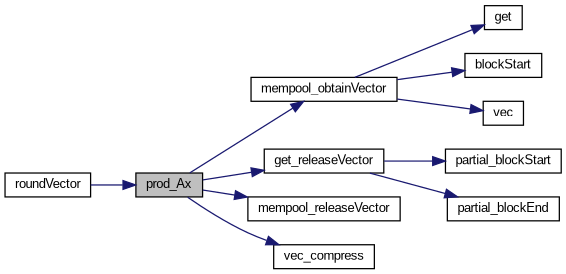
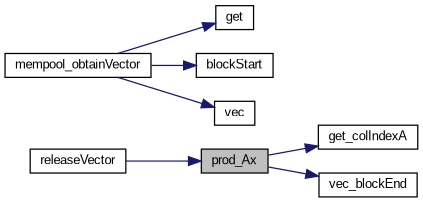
edge "prod_Ax" -> "mempool_obtainVector": removed
node "get_releaseVector": label "get_releaseVector" -> "get_colIndexA"
node "partial_blockStart": removed
node "roundVector": label "roundVector" -> "releaseVector"
node "mempool_releaseVector": removed
node "partial_blockEnd": removed
node "vec_compress": label "vec_compress" -> "vec_blockEnd"
